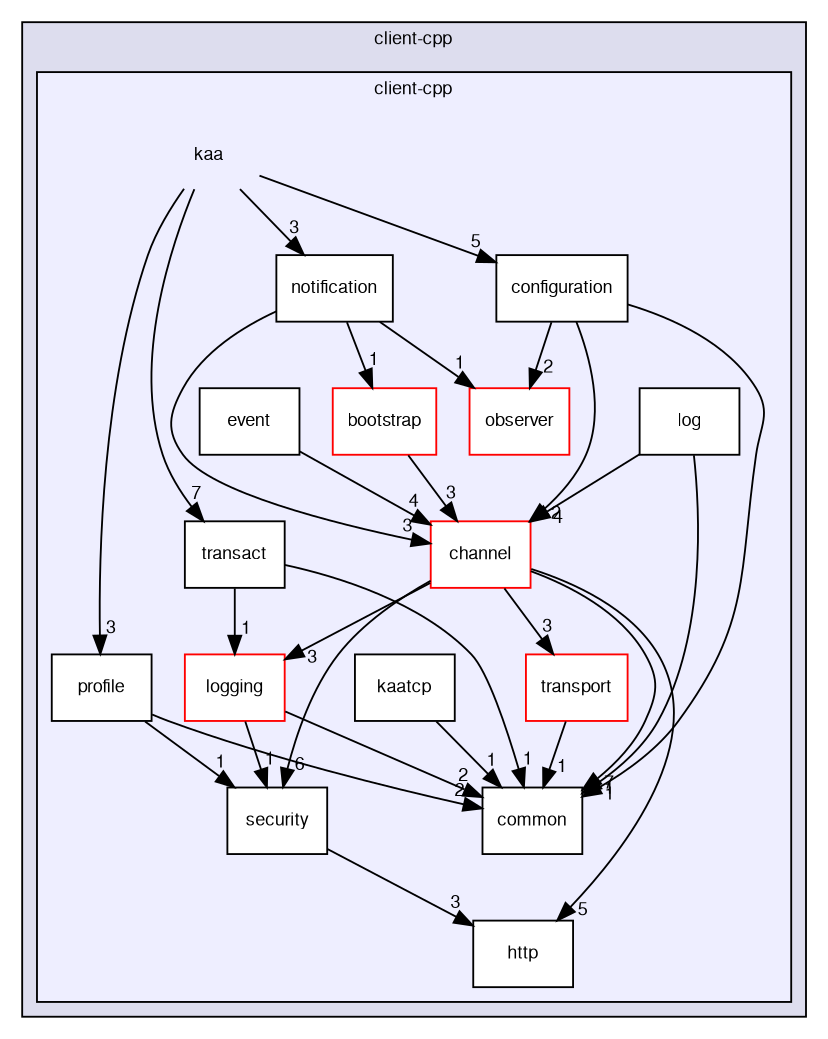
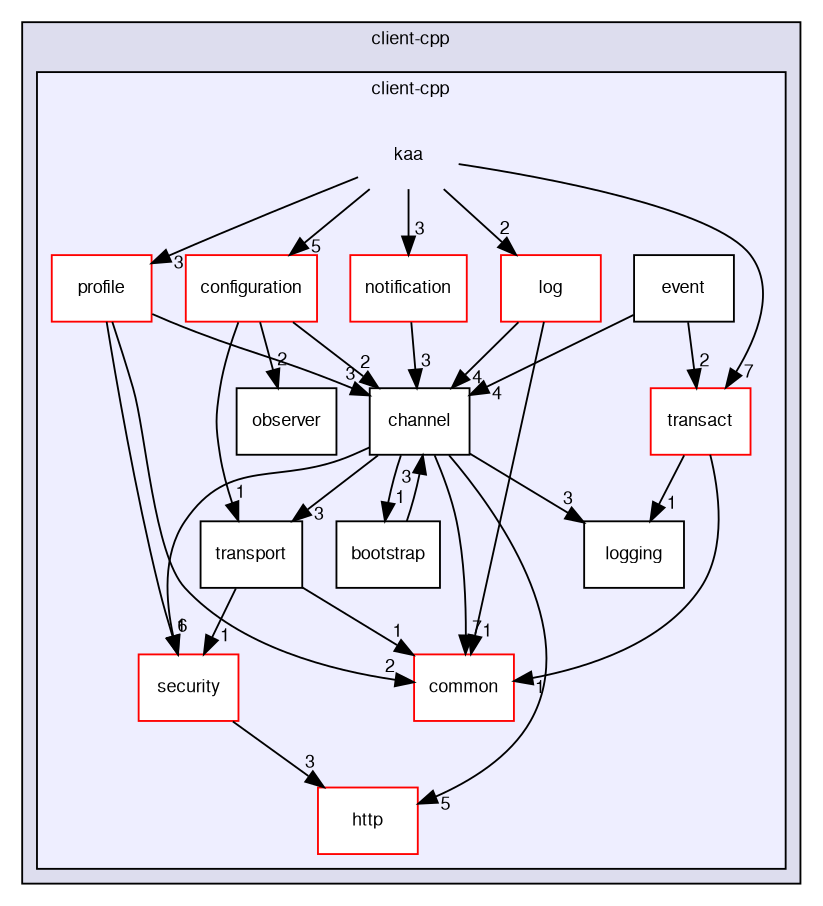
edge "kaa" -> "log": added
node "notification": color black -> red
node "configuration": color black -> red
edge "notification" -> "bootstrap": now "channel" -> "bootstrap"
edge "event" -> "transact": added
edge "notification" -> "observer": removed
edge "profile" -> "channel": added
node "bootstrap": color red -> black
node "observer": color red -> black
node "log": color black -> red
edge "configuration" -> "common": now "configuration" -> "transport"
node "transact": color black -> red
node "channel": color red -> black
node "profile": color black -> red
node "logging": color red -> black
node "kaatcp": removed
node "transport": color red -> black
edge "logging" -> "security": now "transport" -> "security"
edge "logging" -> "common": removed
node "security": color black -> red
node "common": color black -> red
node "http": color black -> red
